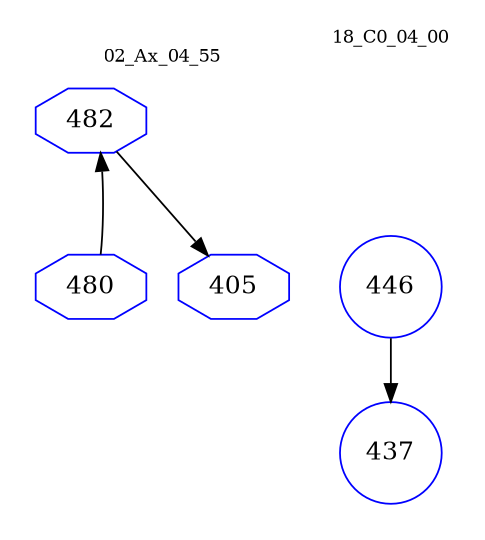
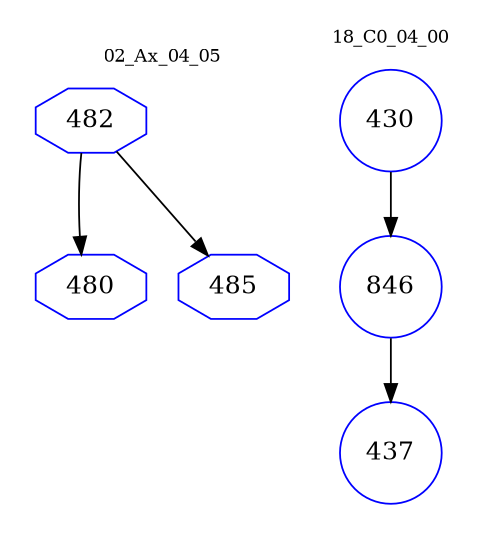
cluster "02_Ax_04_55": label "02_Ax_04_55" -> "02_Ax_04_05"
node "430": added
edge "480" -> "482": reversed
node "405": label "405" -> "485"
node "446": label "446" -> "846"
